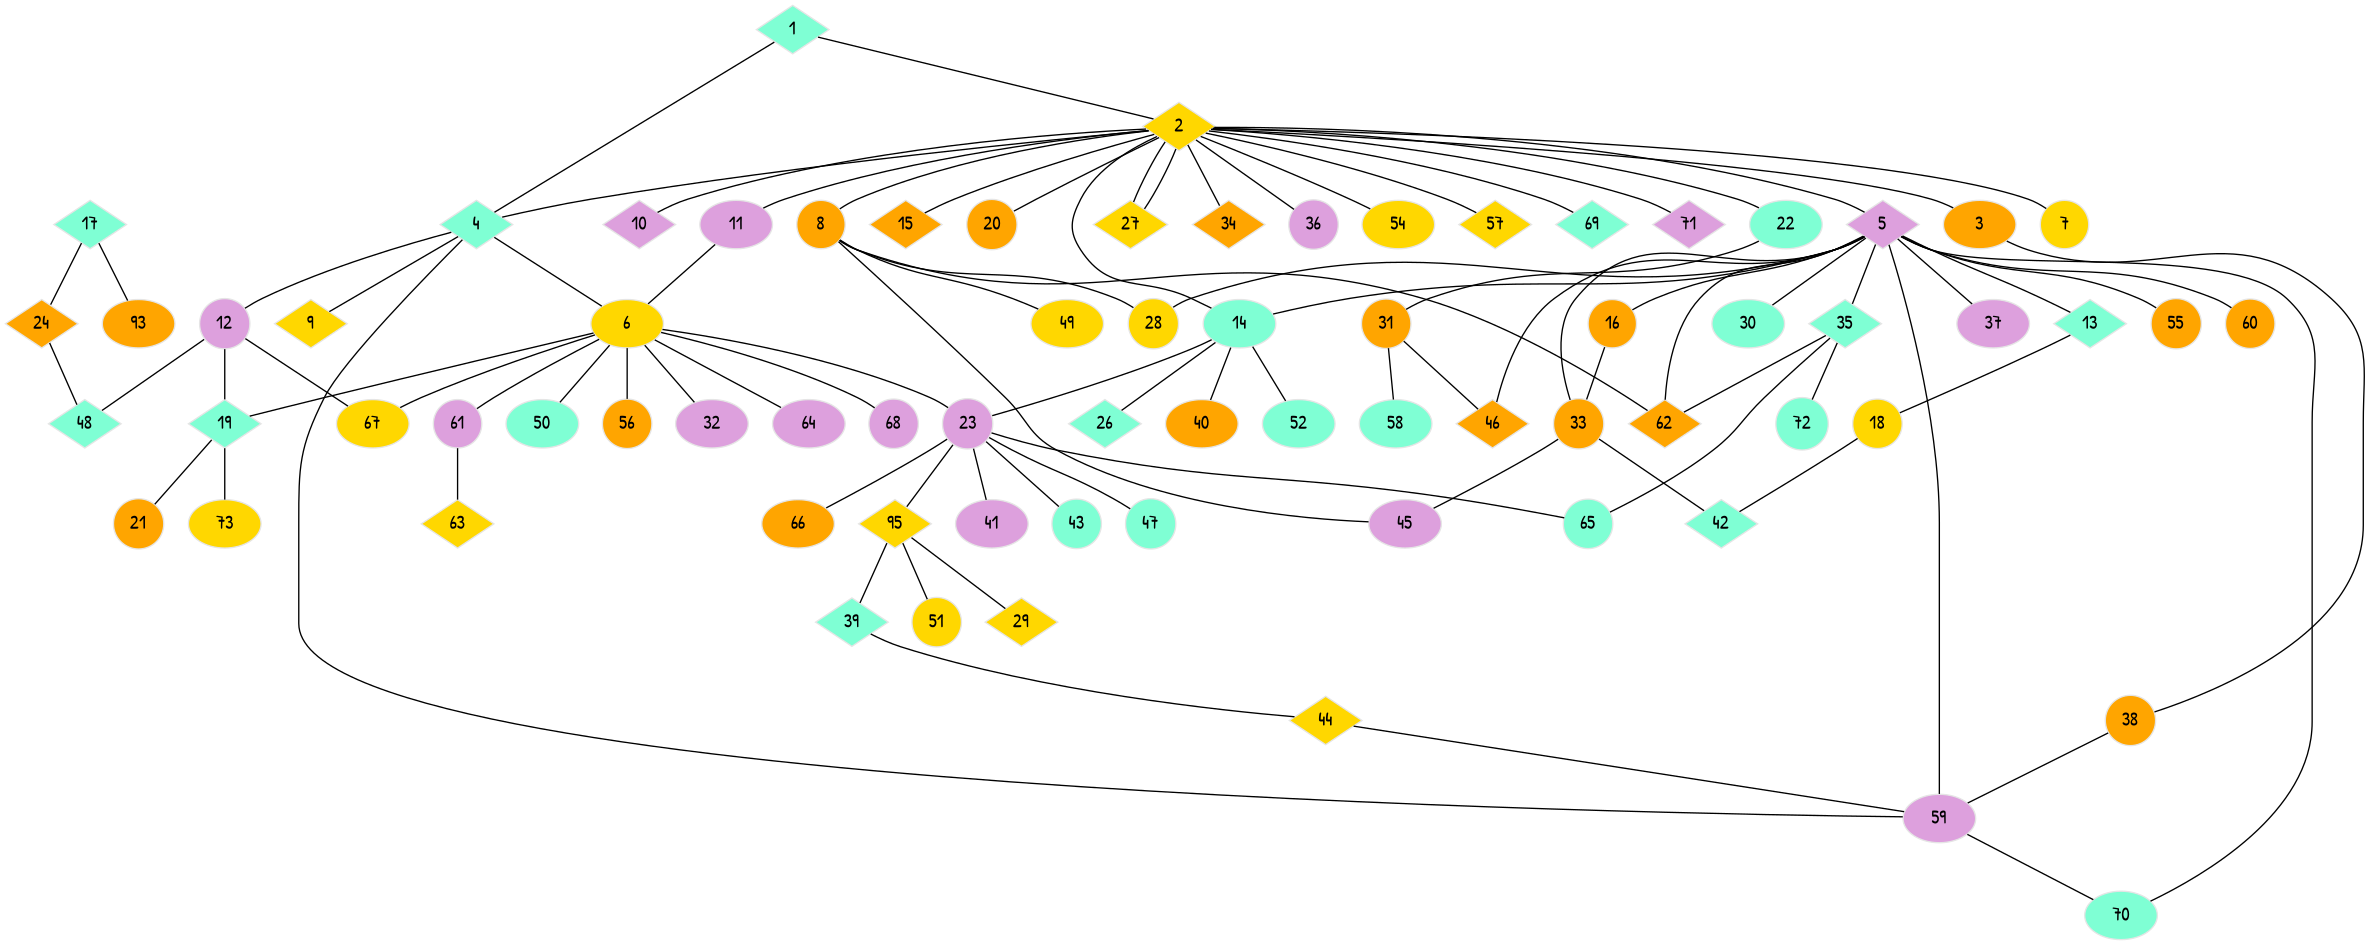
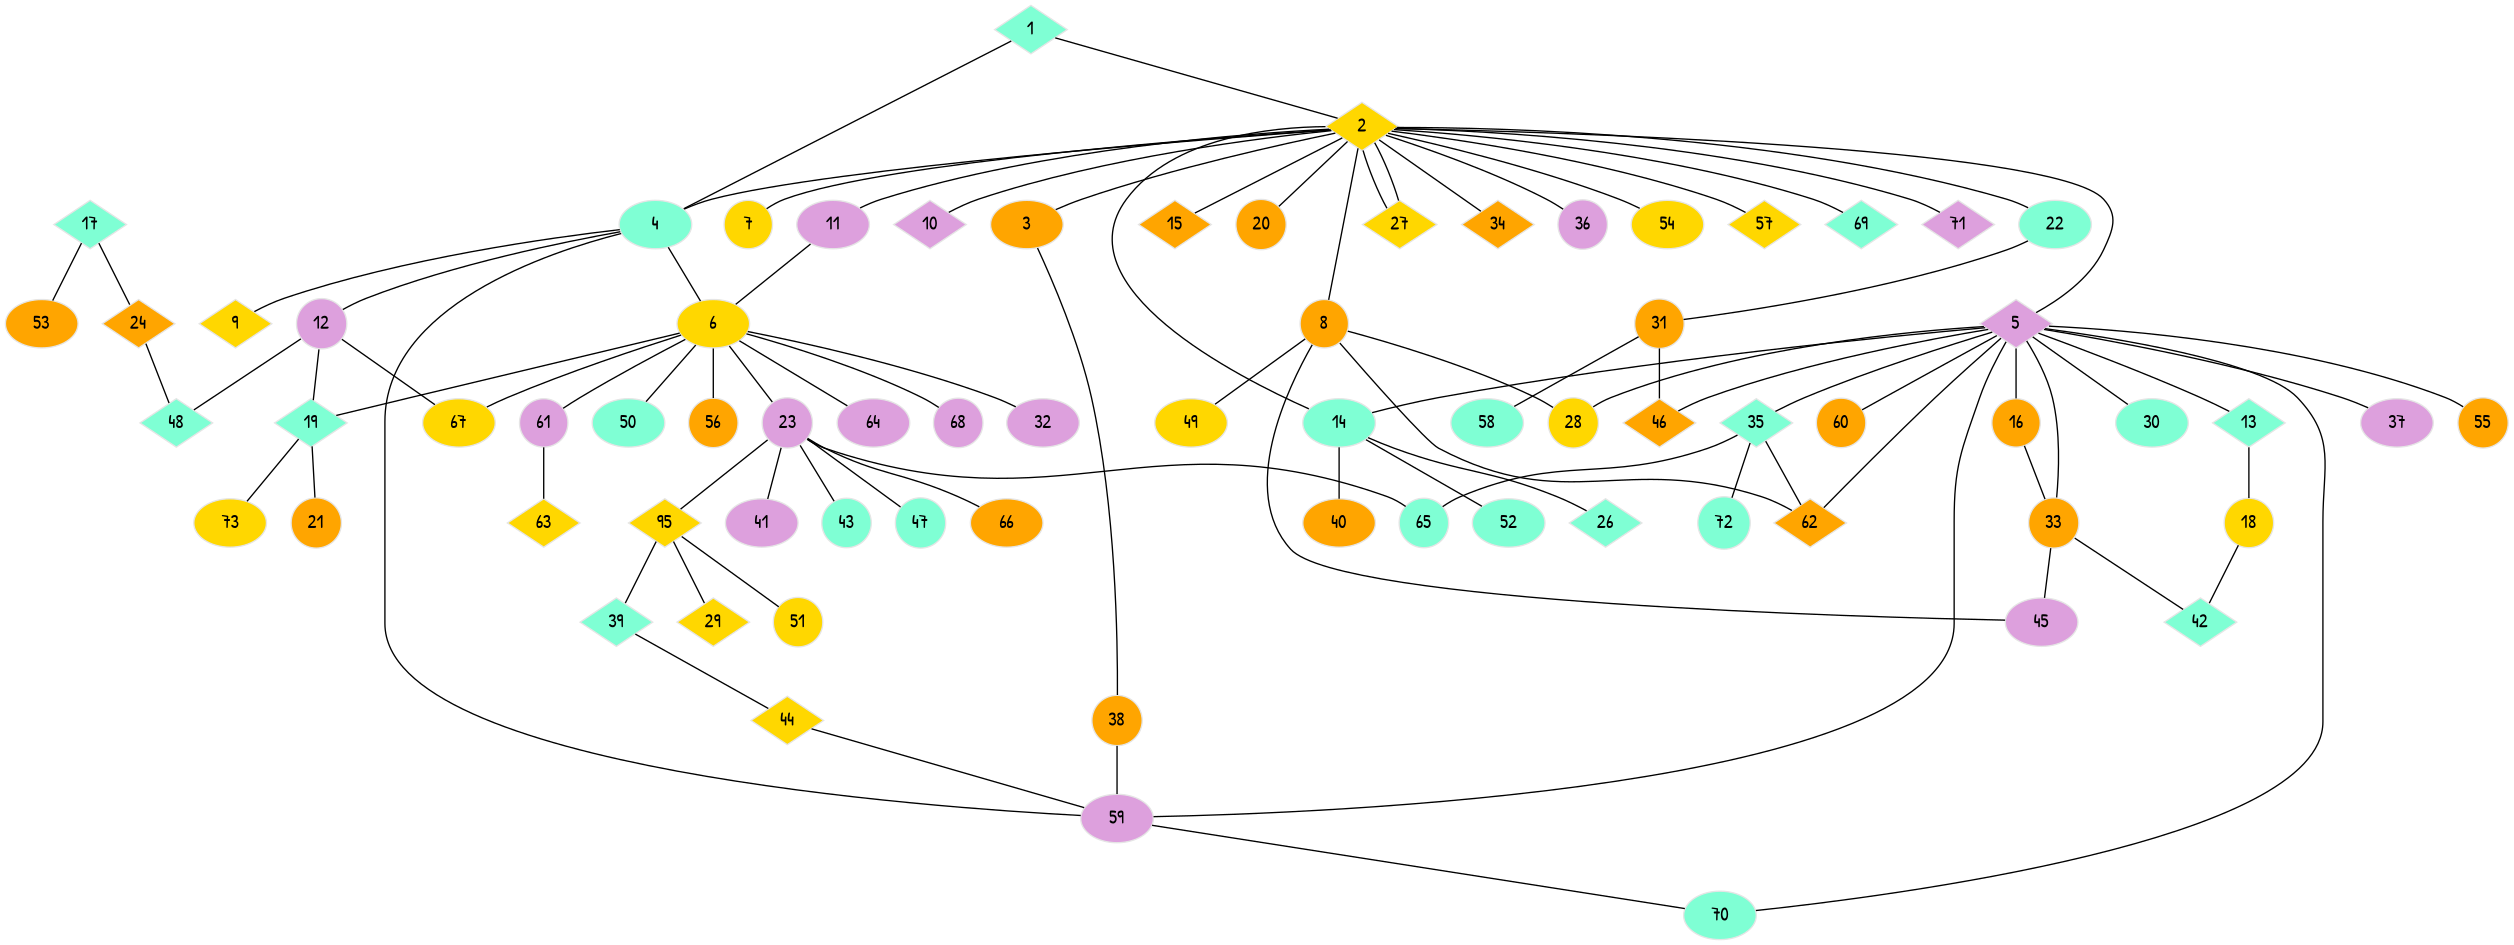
node "4": shape diamond -> ellipse
node "93": label "93" -> "53"
edge "14" -- "23": removed
